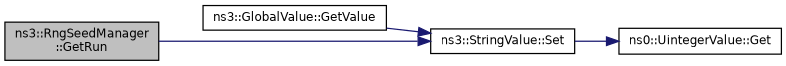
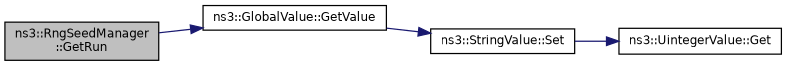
edge "ns3::RngSeedManager ::GetRun" -> "ns3::StringValue::Set": now "ns3::RngSeedManager ::GetRun" -> "ns3::GlobalValue::GetValue"
node "ns0::UintegerValue::Get": label "ns0::UintegerValue::Get" -> "ns3::UintegerValue::Get"
